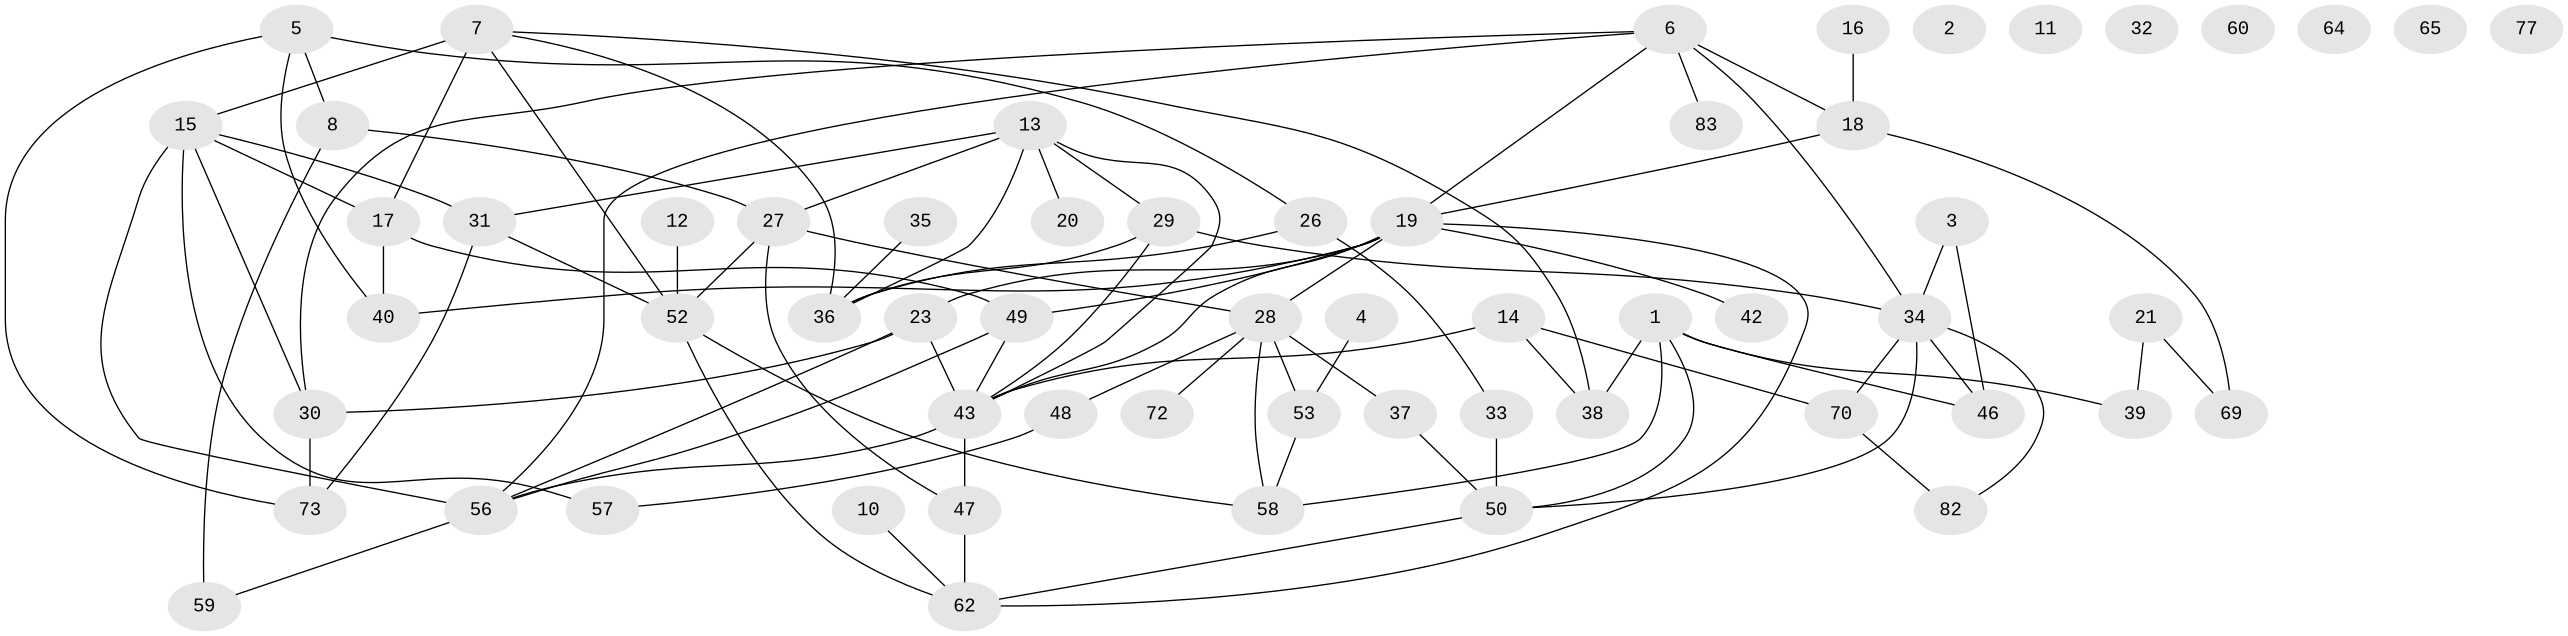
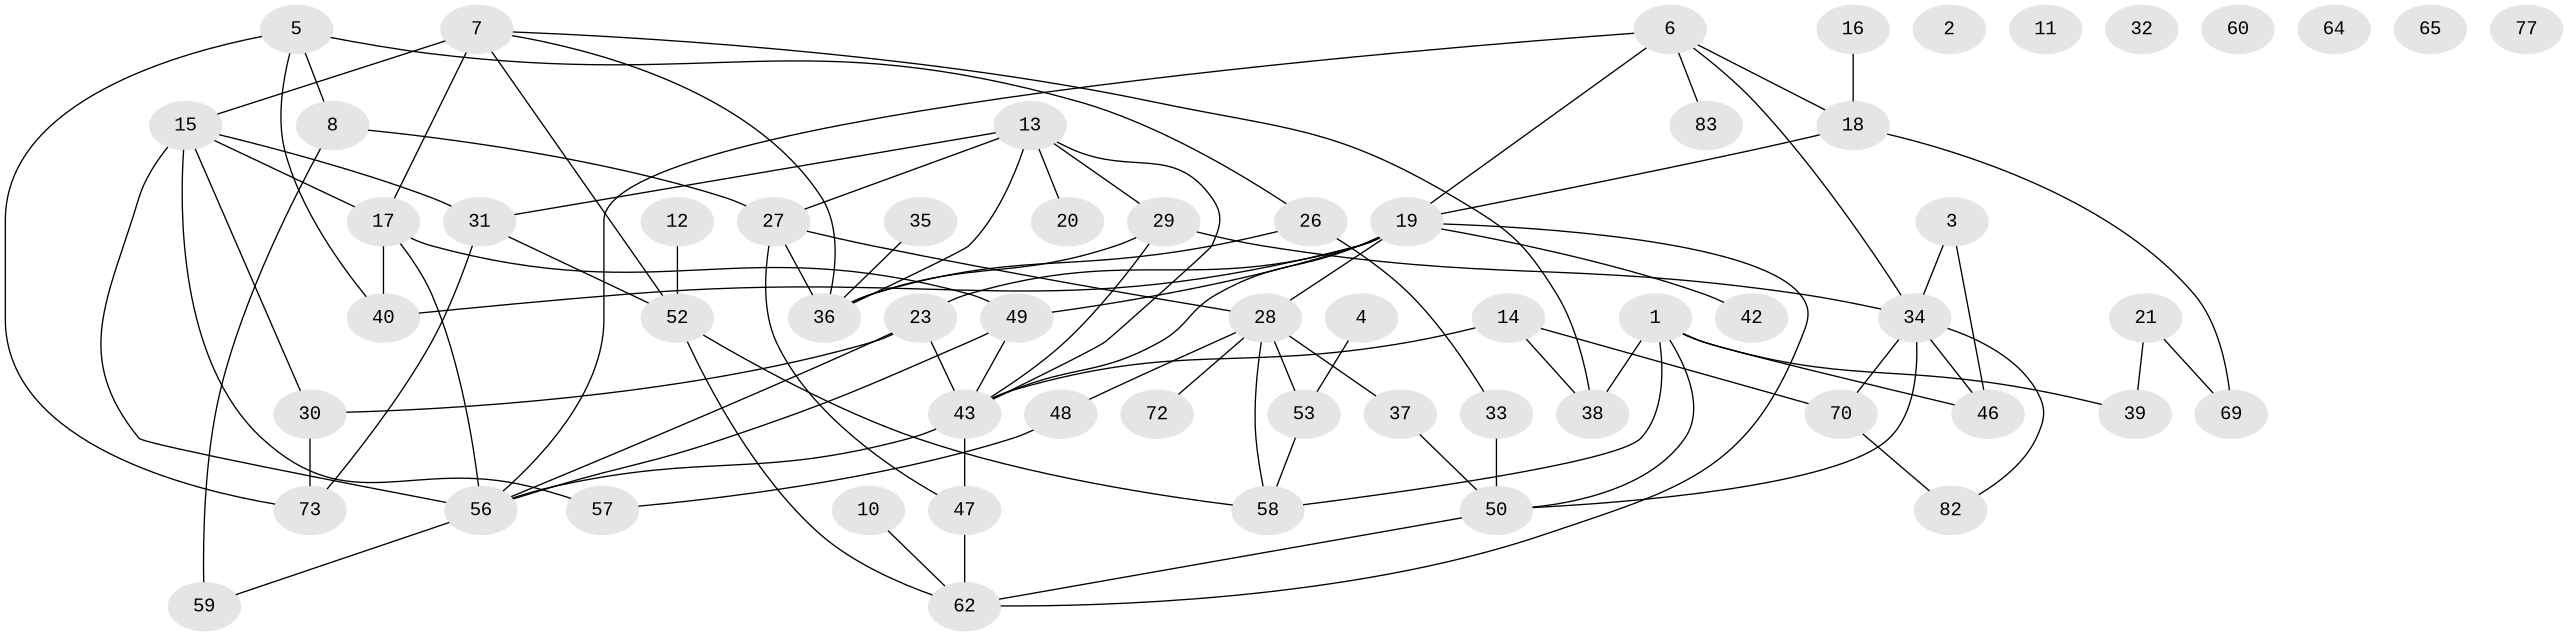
edge "6" -- "30": removed
edge "27" -- "52": now "27" -- "36"
edge "17" -- "56": added
